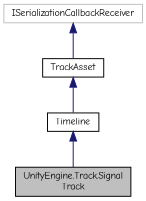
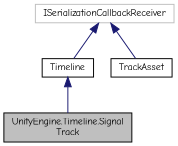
edge "Timeline" -> "TrackAsset": now "Timeline" -> "ISerializationCallbackReceiver"
node "UnityEngine.Track.Signal Track": label "UnityEngine.Track.Signal Track" -> "UnityEngine.Timeline.Signal Track"
